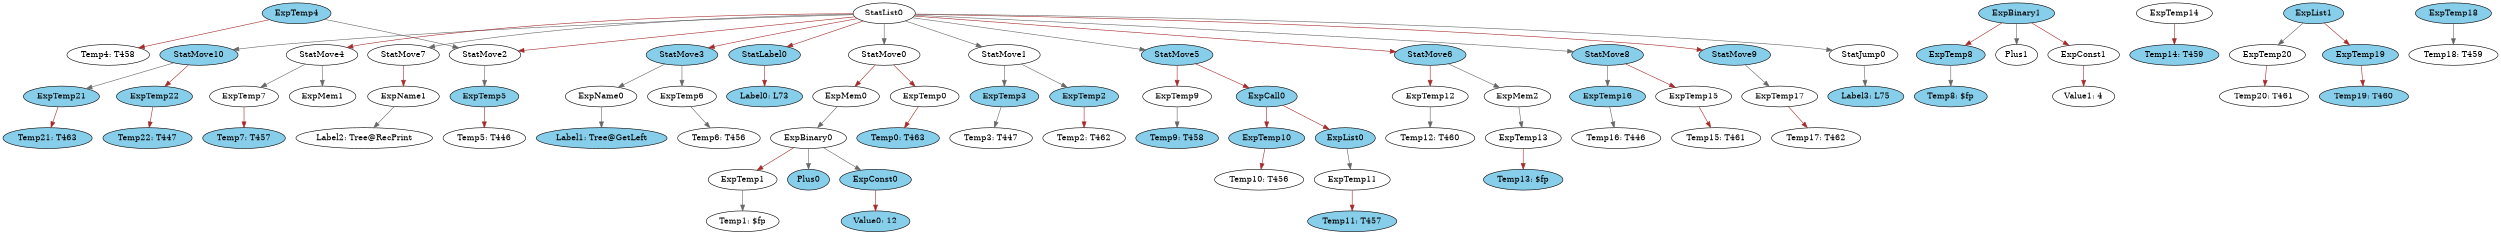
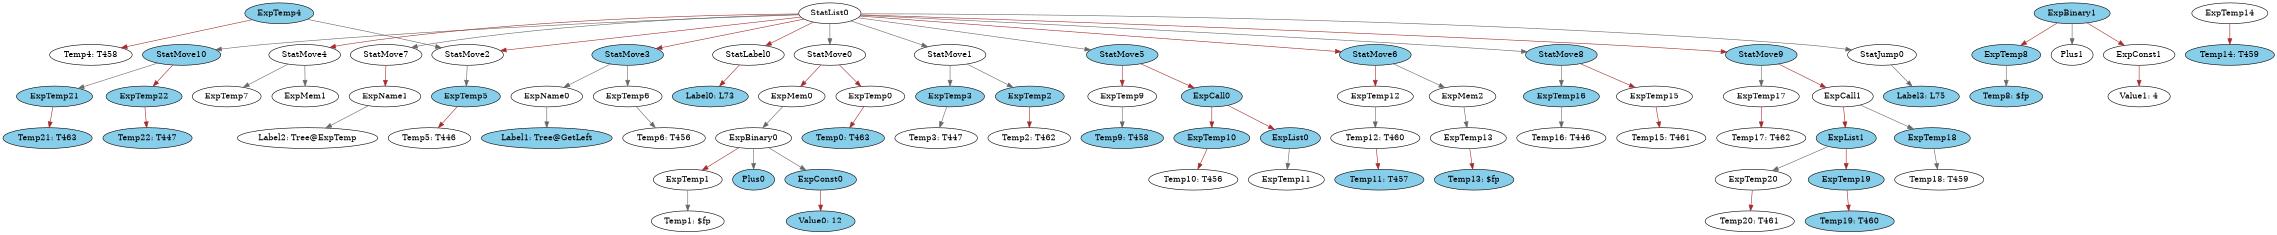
node "StatLabel0": fillcolor skyblue -> white
node "ExpCall1": added
node "Temp7: T457": removed
node "Label2: Tree@RecPrint": label "Label2: Tree@RecPrint" -> "Label2: Tree@ExpTemp"
edge "ExpTemp11" -> "Temp11: T457": now "Temp12: T460" -> "Temp11: T457"
